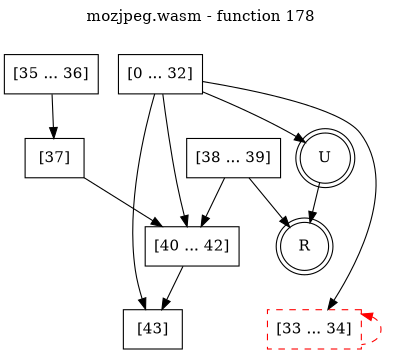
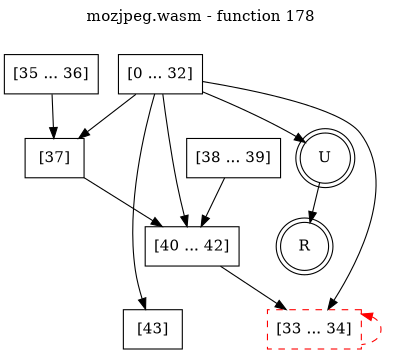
edge "[0 ... 32]" -> "[37]": added
edge "[38 ... 39]" -> "R": removed
edge "[40 ... 42]" -> "[43]": now "[40 ... 42]" -> "[33 ... 34]"
